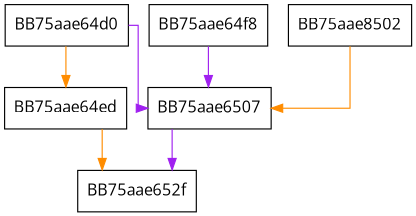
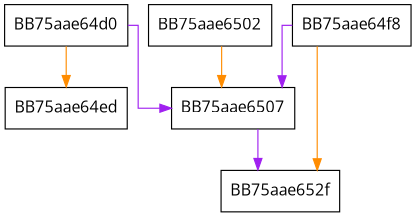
node "BB75aae8502": label "BB75aae8502" -> "BB75aae6502"
edge "BB75aae64ed" -> "BB75aae652f": now "BB75aae64f8" -> "BB75aae652f"
